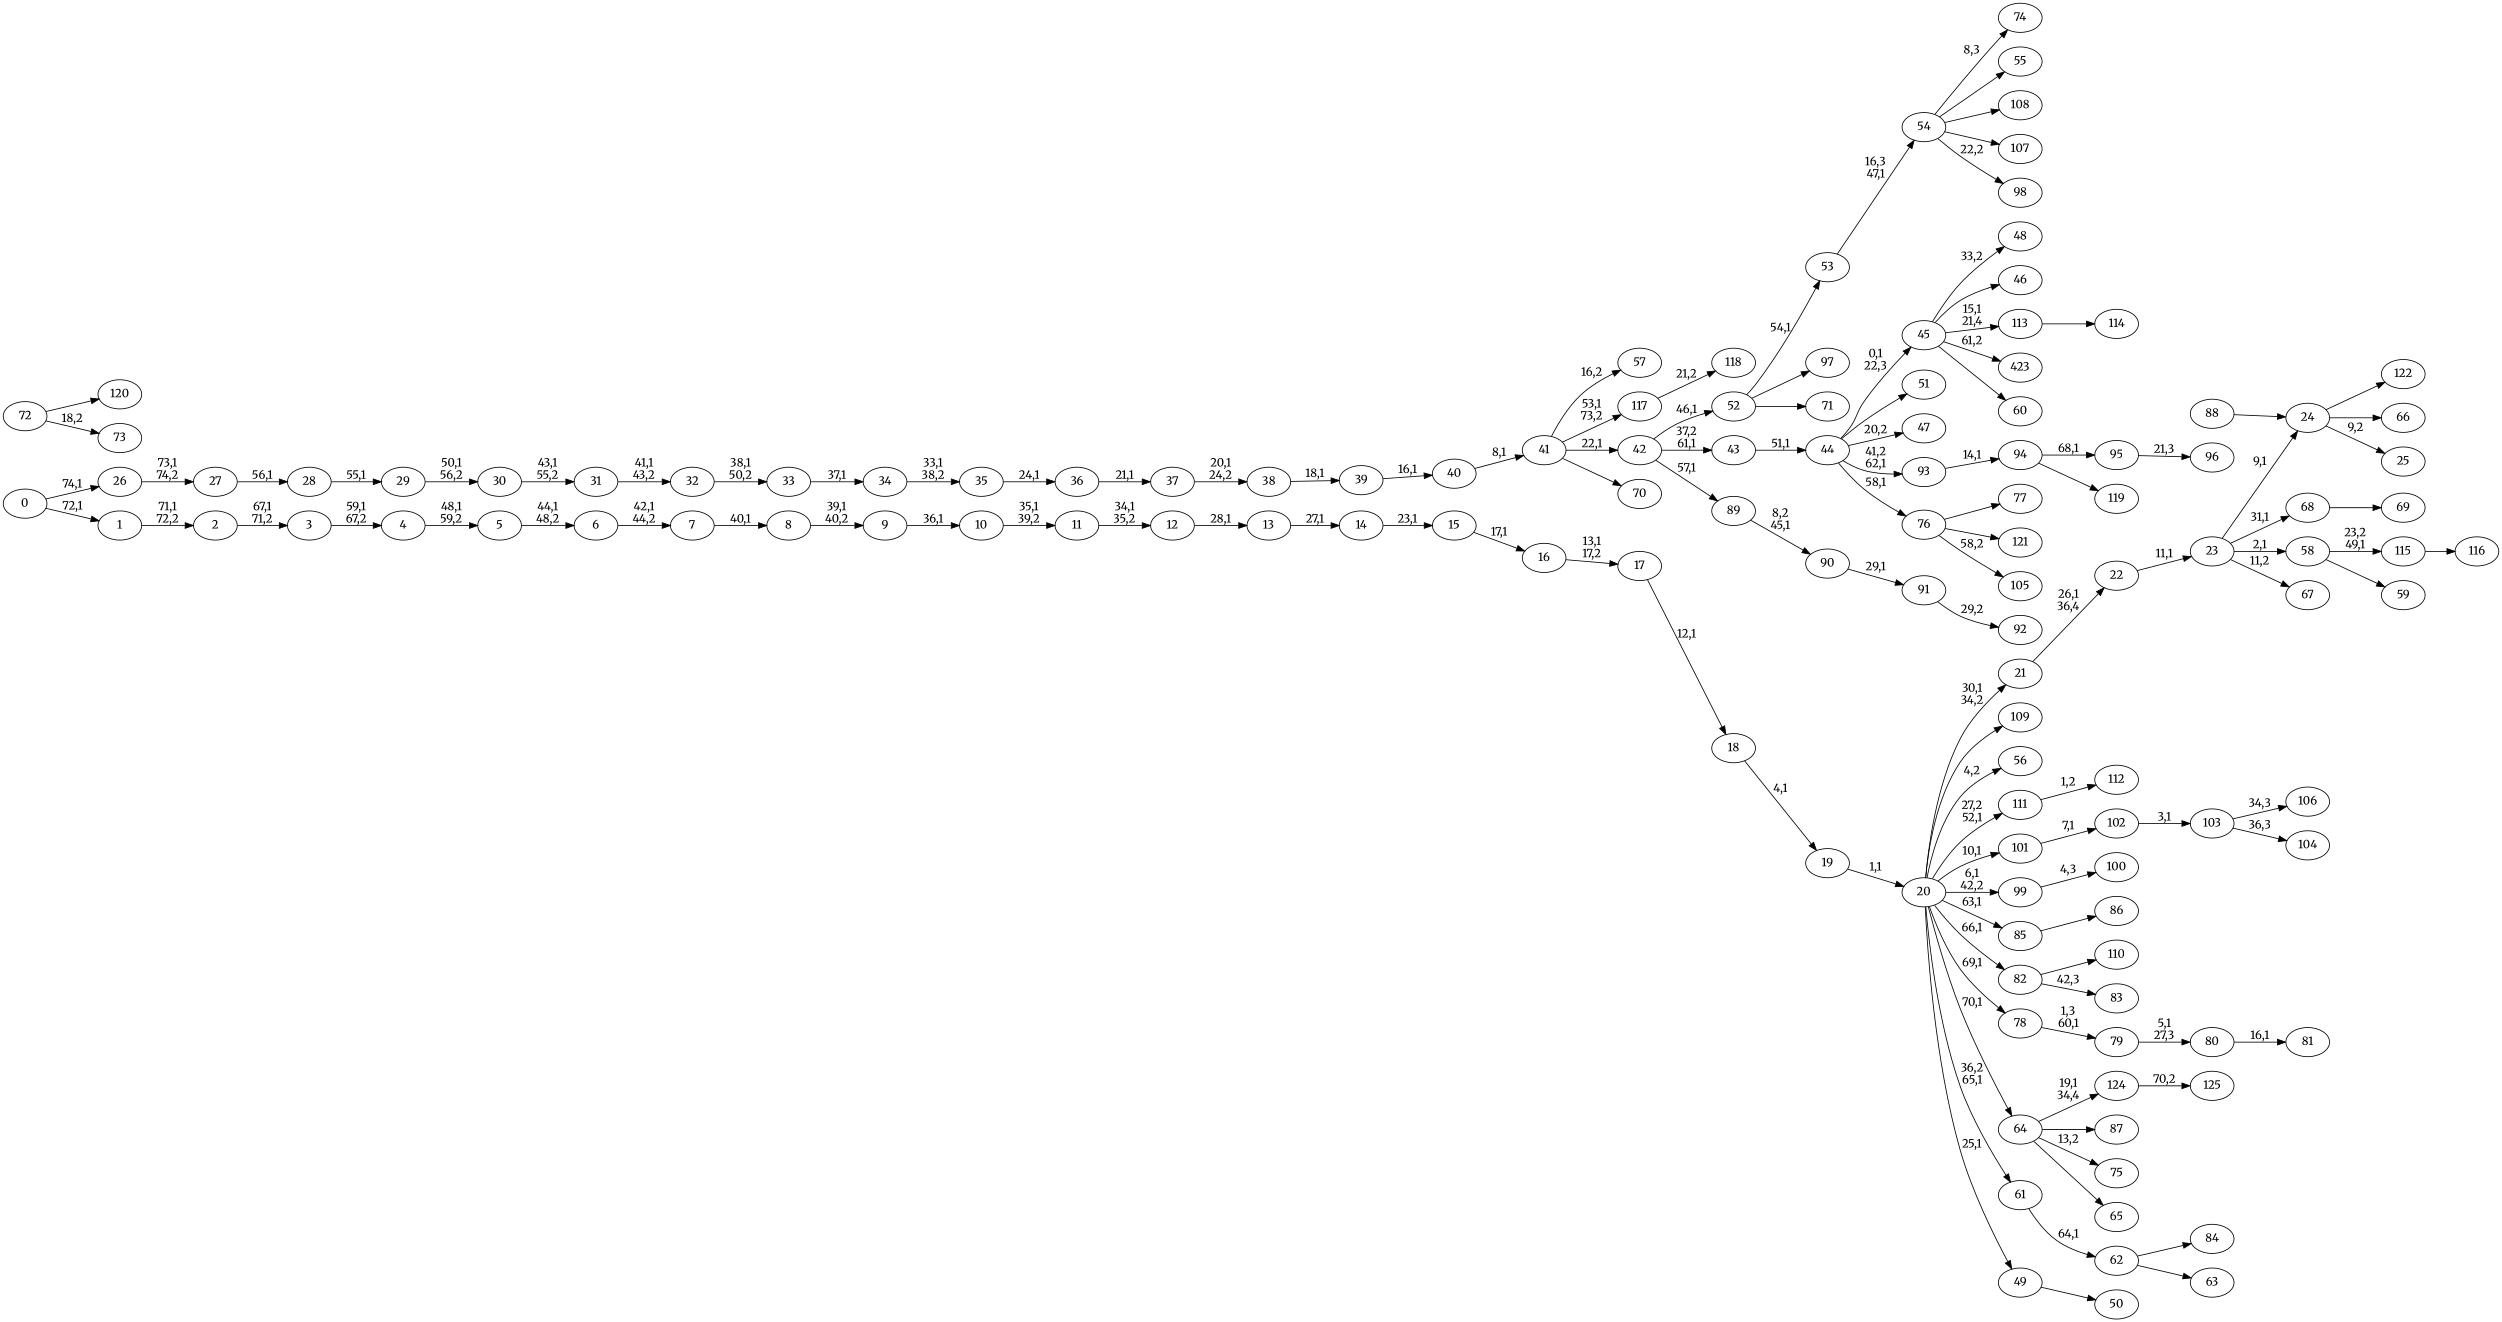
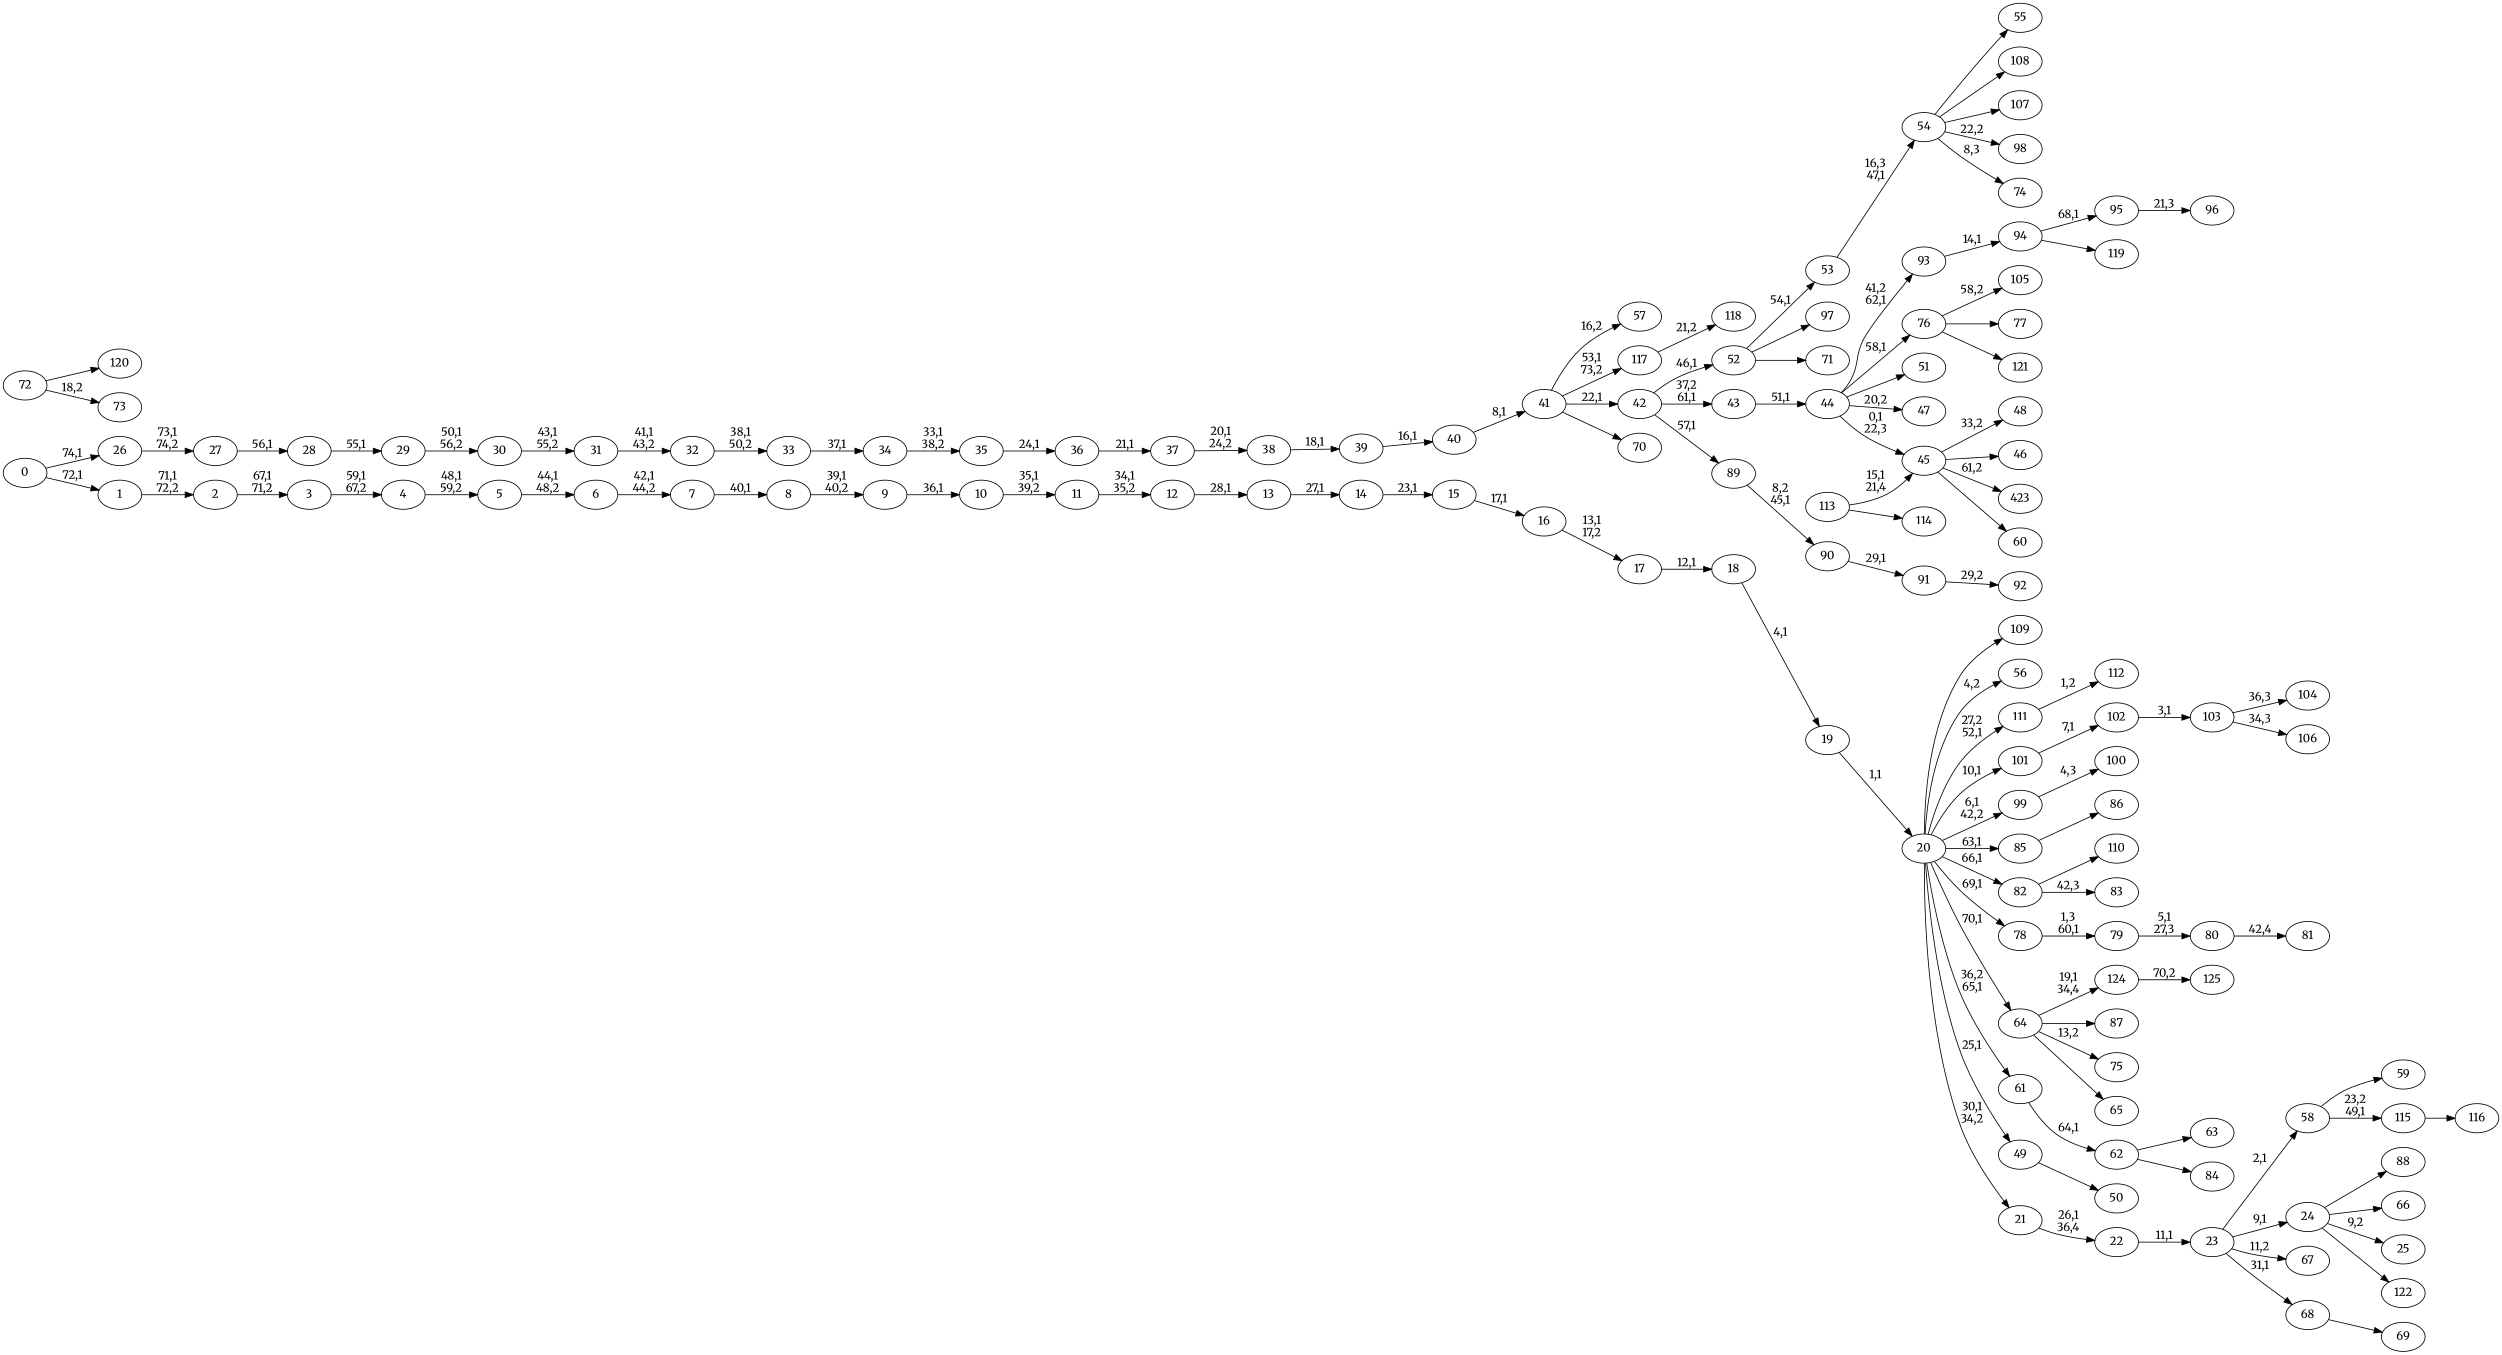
edge "45" -> "113": reversed
edge "88" -> "24": reversed
edge "80" -> "81": label "16,1" -> "42,4"
